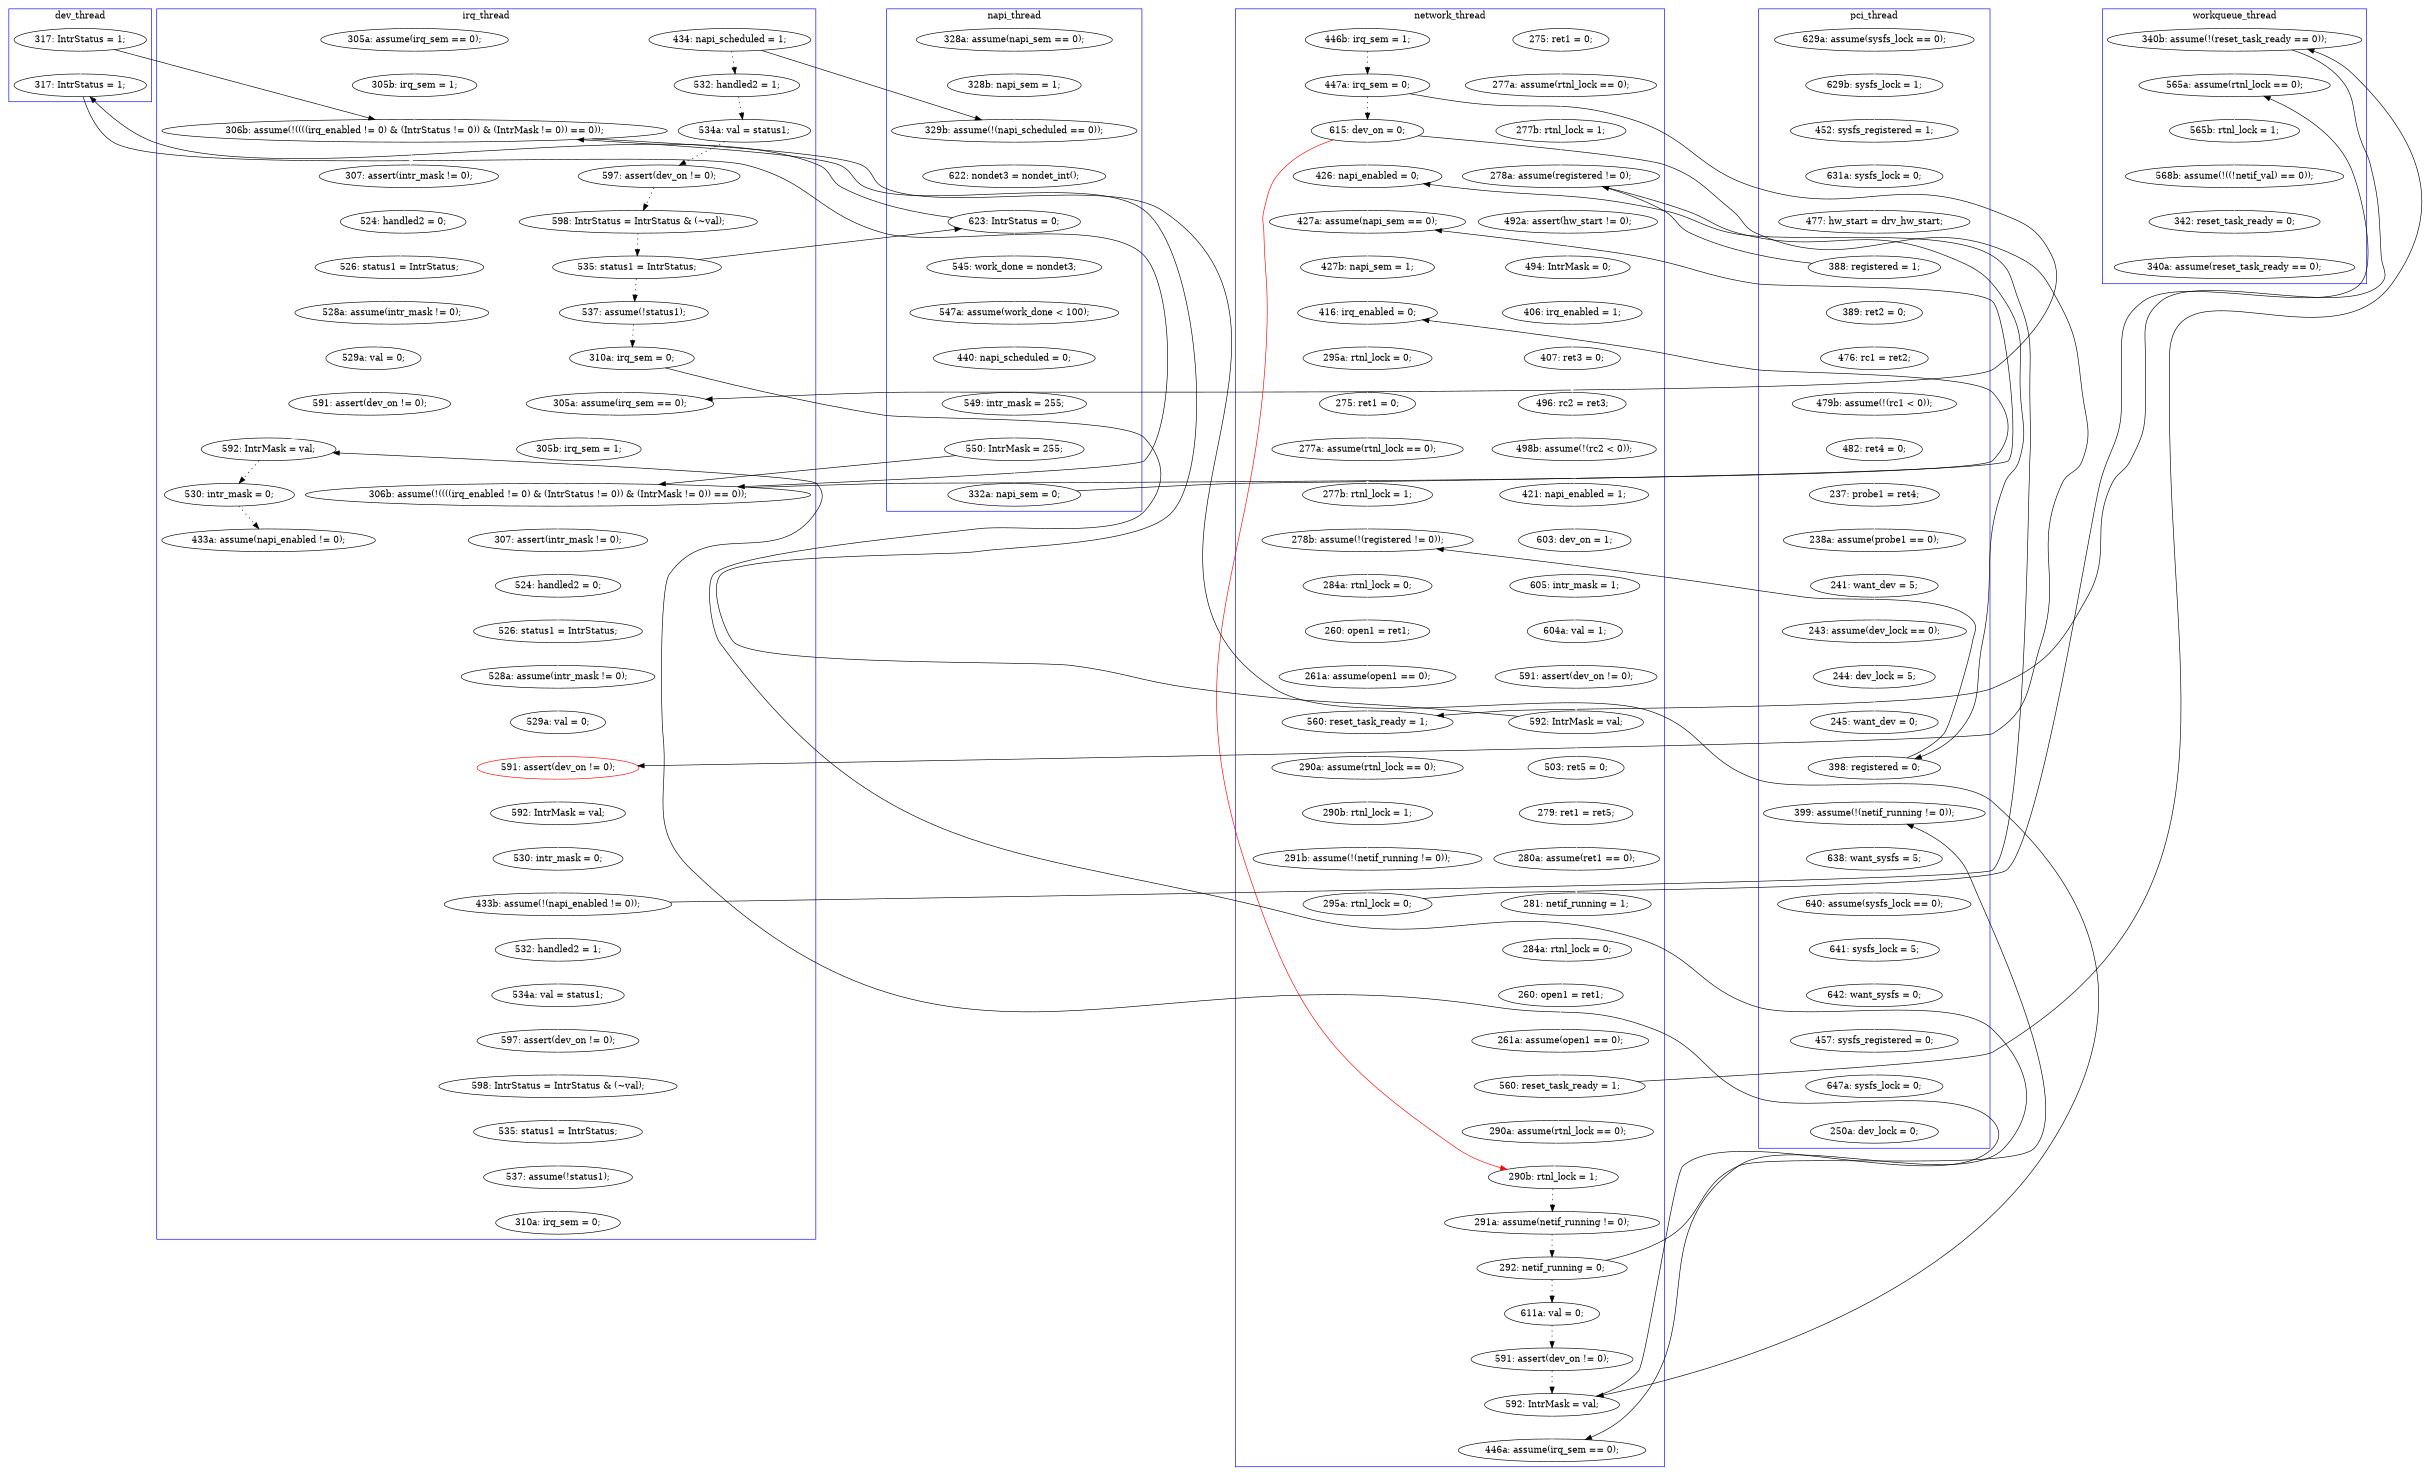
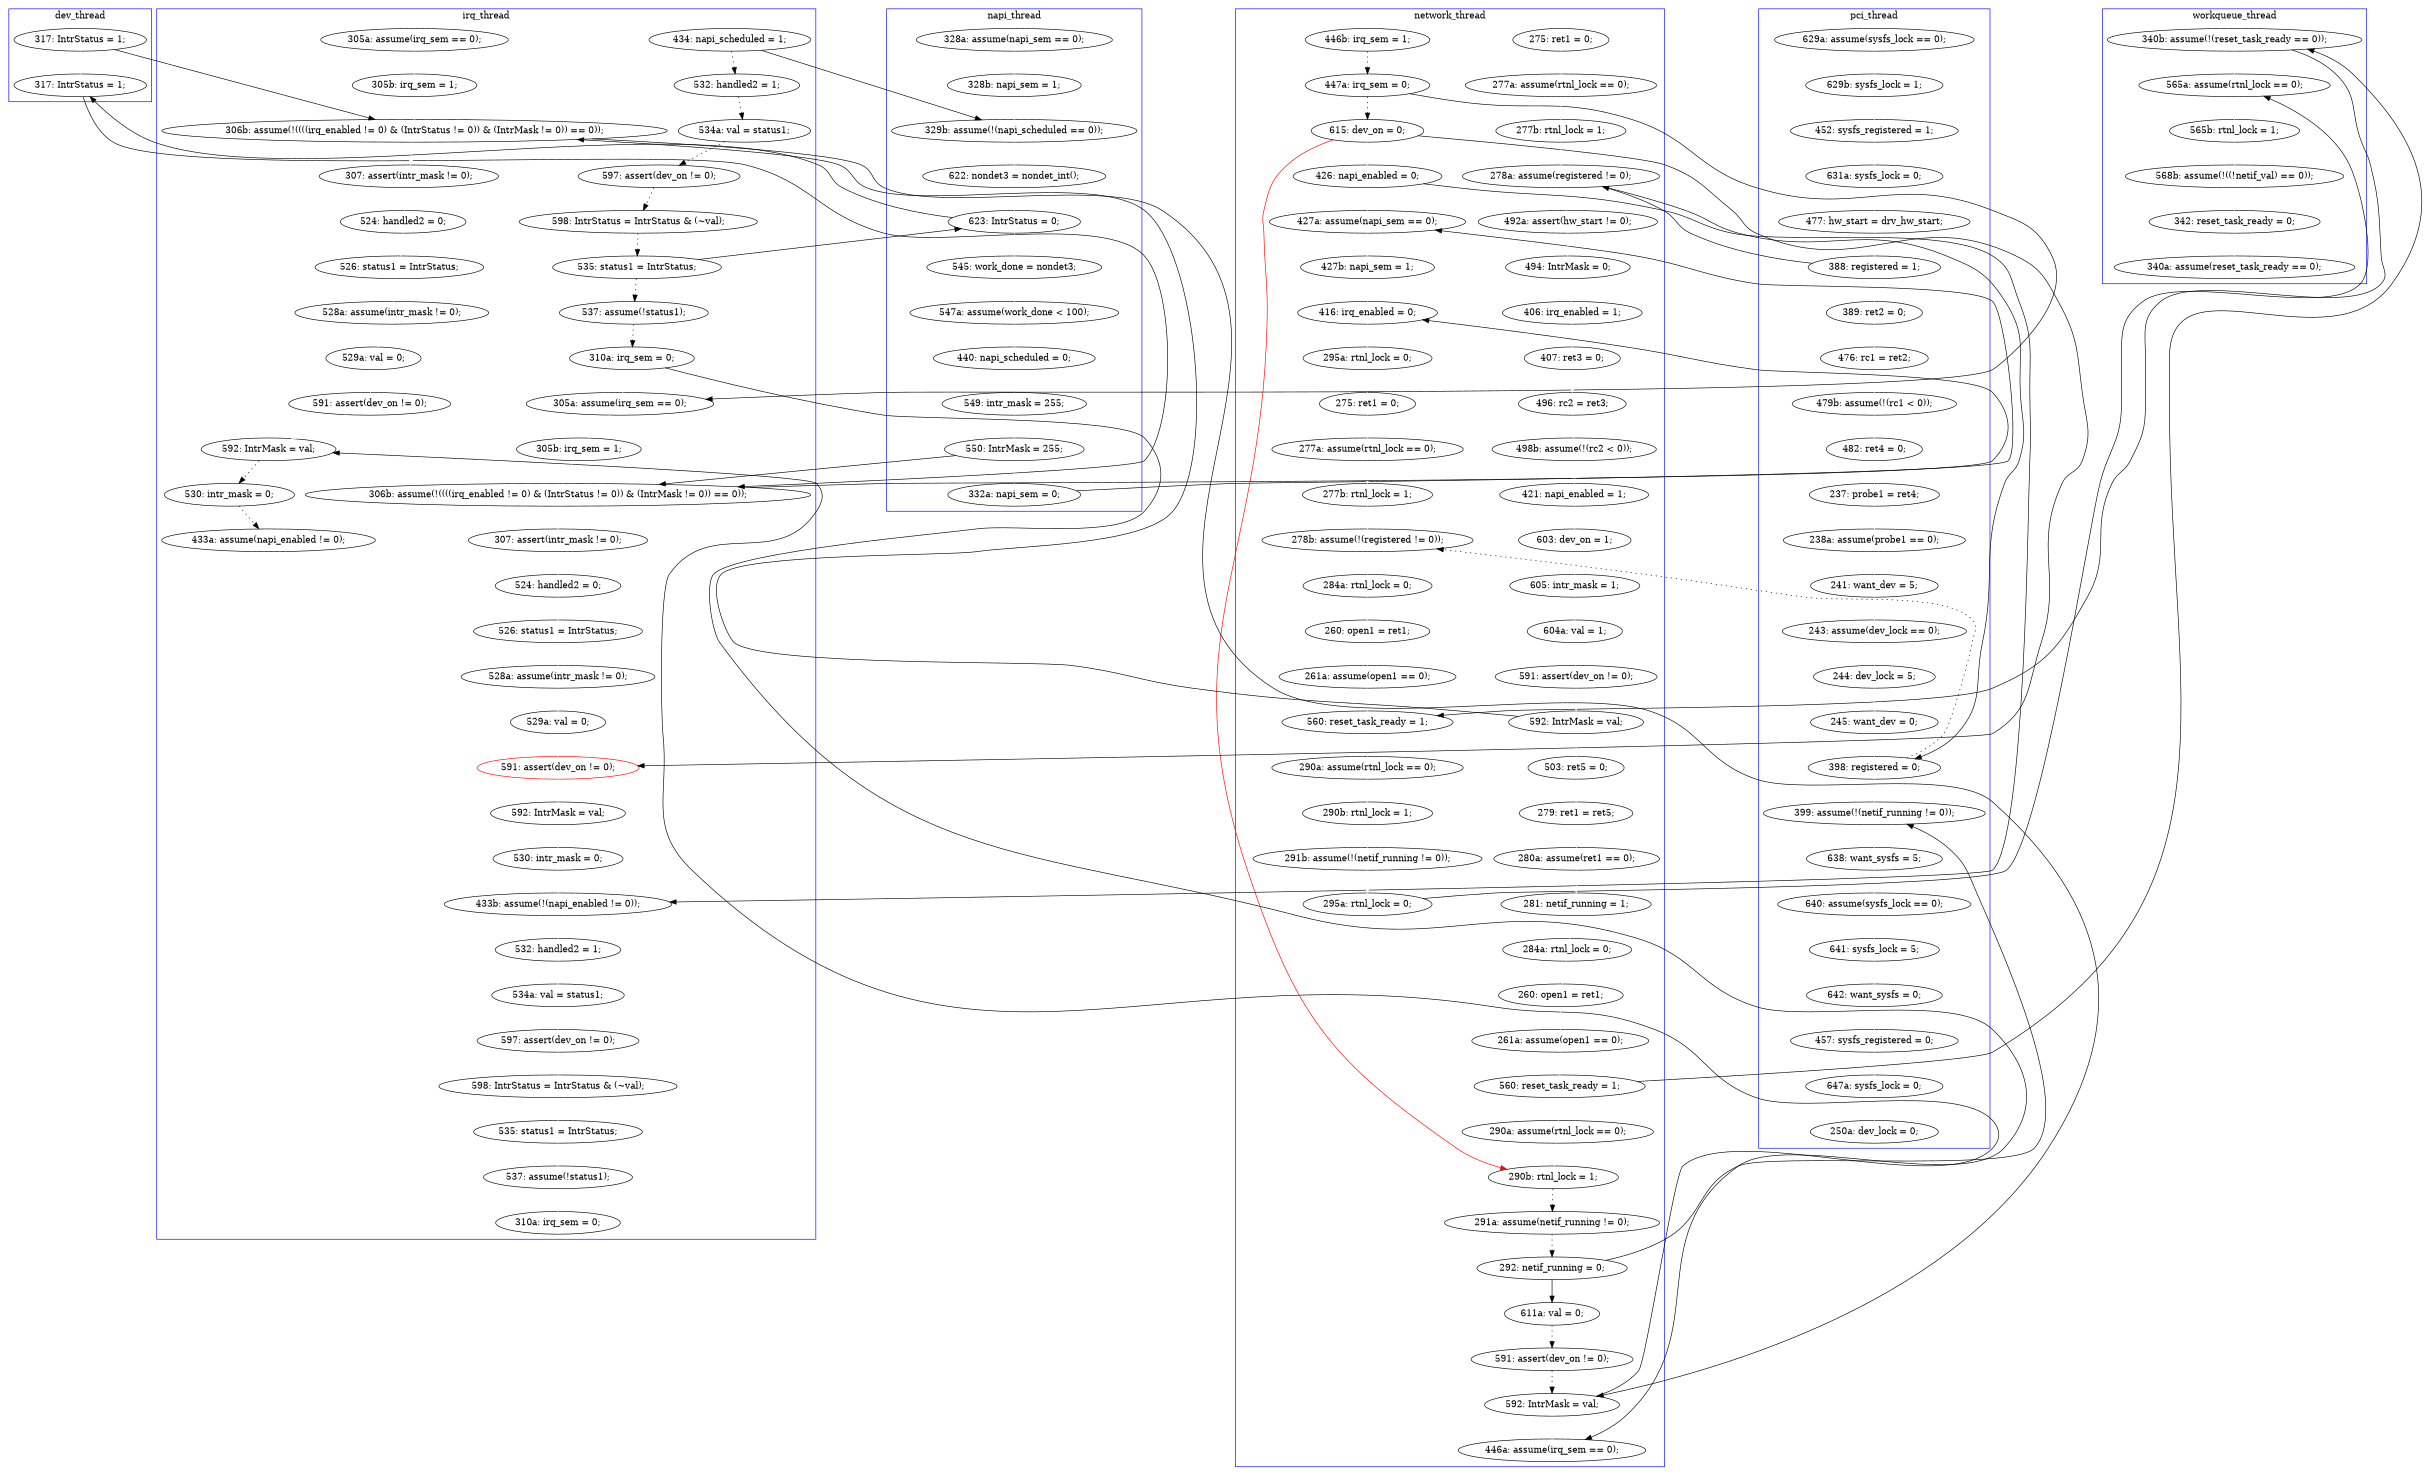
edge "398: registered = 0;" -> "278b: assume(!(registered != 0));": style solid -> dotted
edge "433b: assume(!(napi_enabled != 0));" -> "426: napi_enabled = 0;": reversed
edge "292: netif_running = 0;" -> "611a: val = 0;": style dotted -> solid
